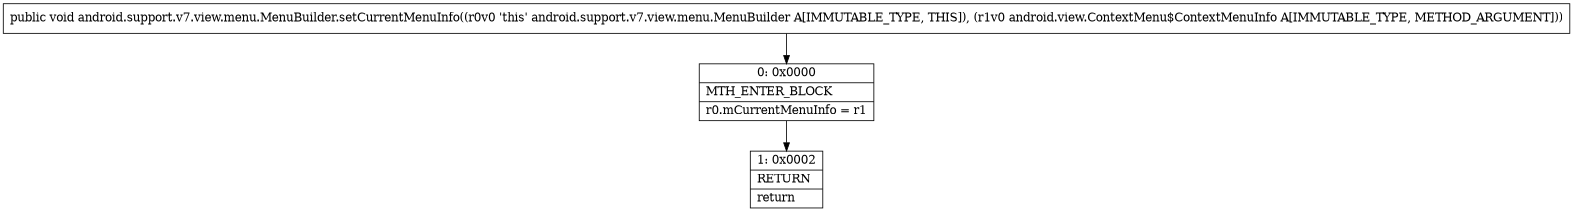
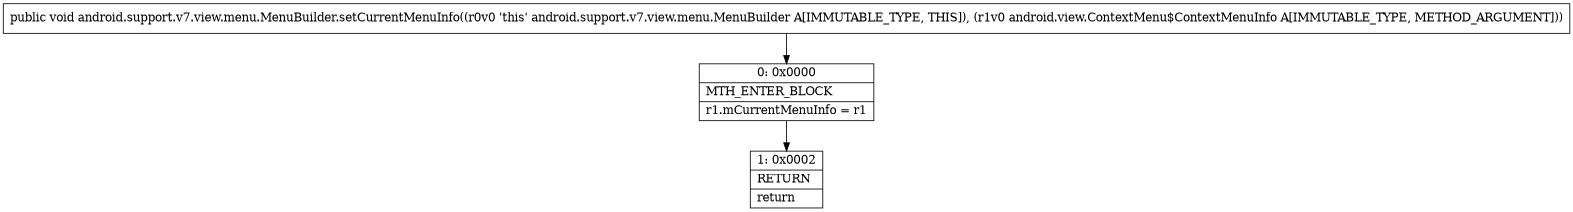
node "0: 0x0000": text "r0.mCurrentMenuInfo = r1" -> "r1.mCurrentMenuInfo = r1"
